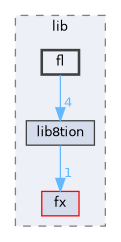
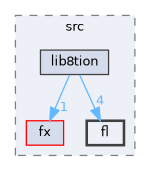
cluster "lib": label "lib" -> "src"
edge "fl" -> "lib8tion": reversed
